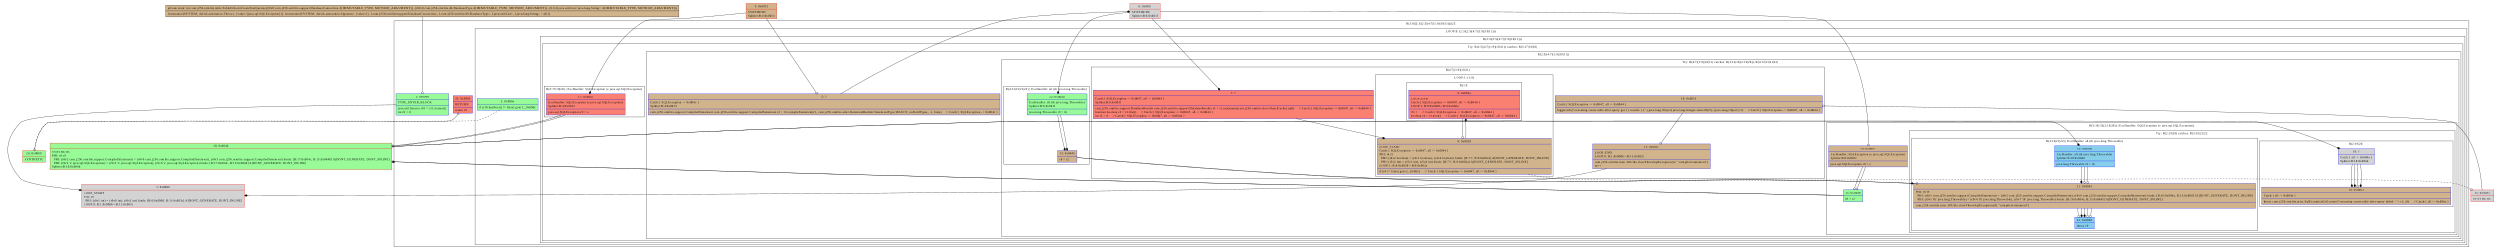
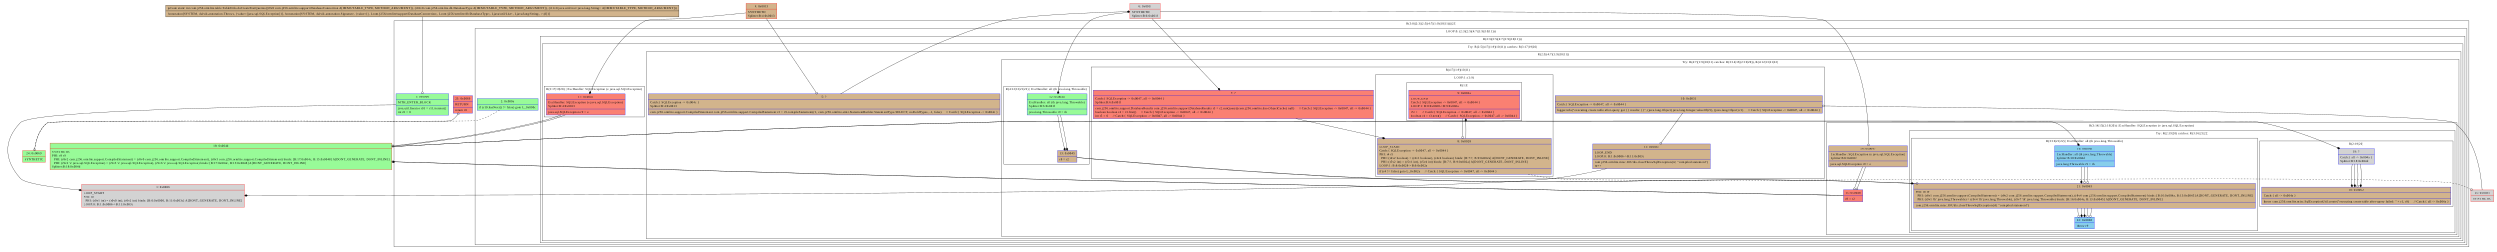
node "0: 0x0000": text "TYPE_ENTER_BLOCK" -> "MTH_ENTER_BLOCK"
node "15: 0x0048": fillcolor palegreen -> salmon
